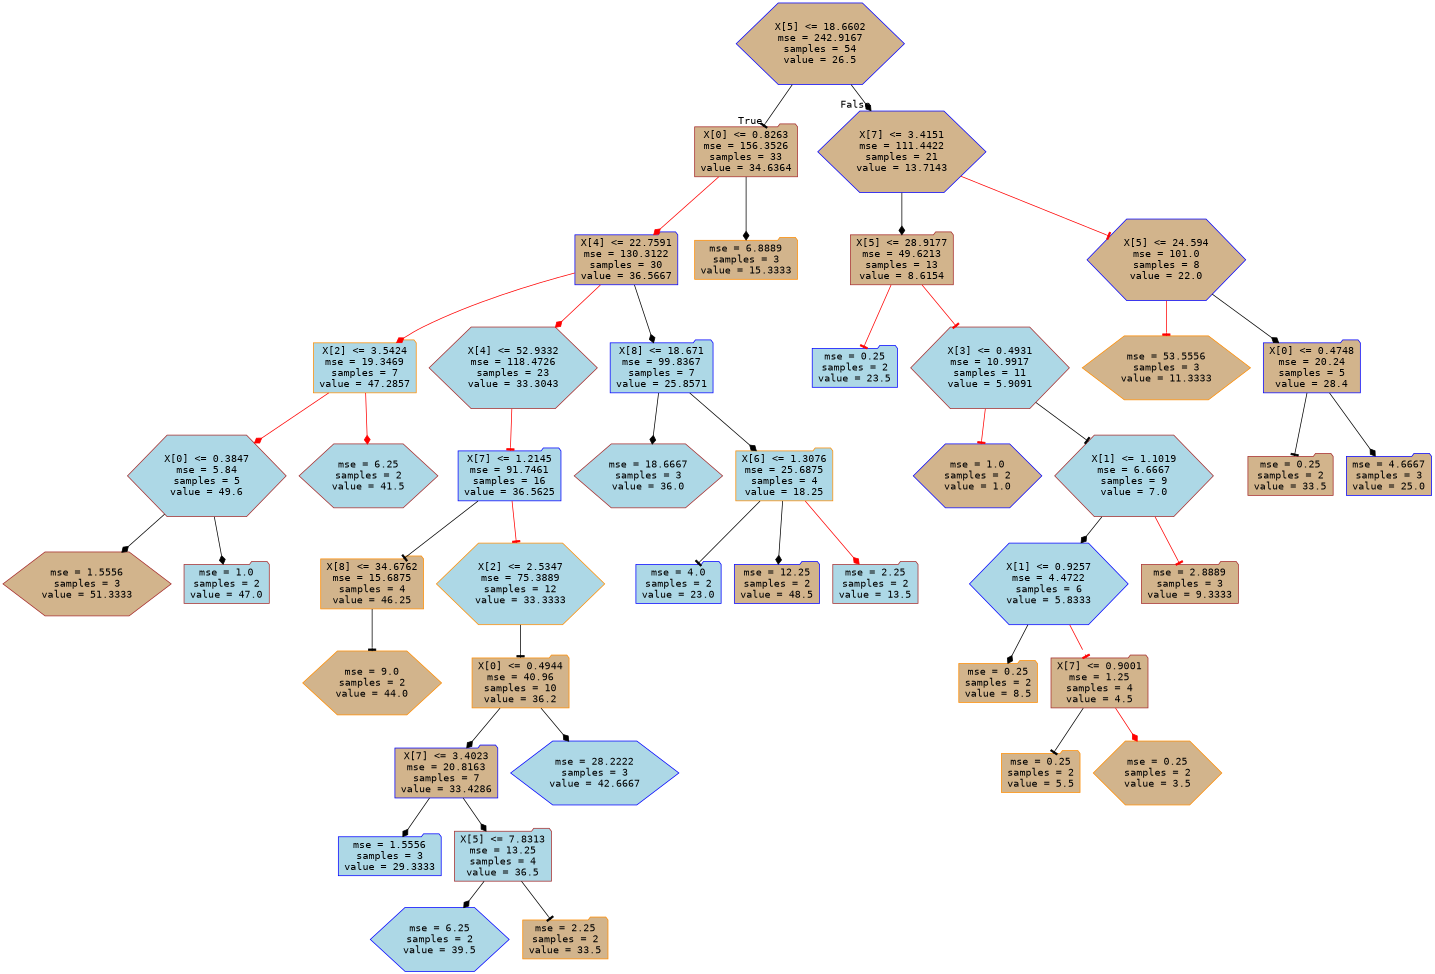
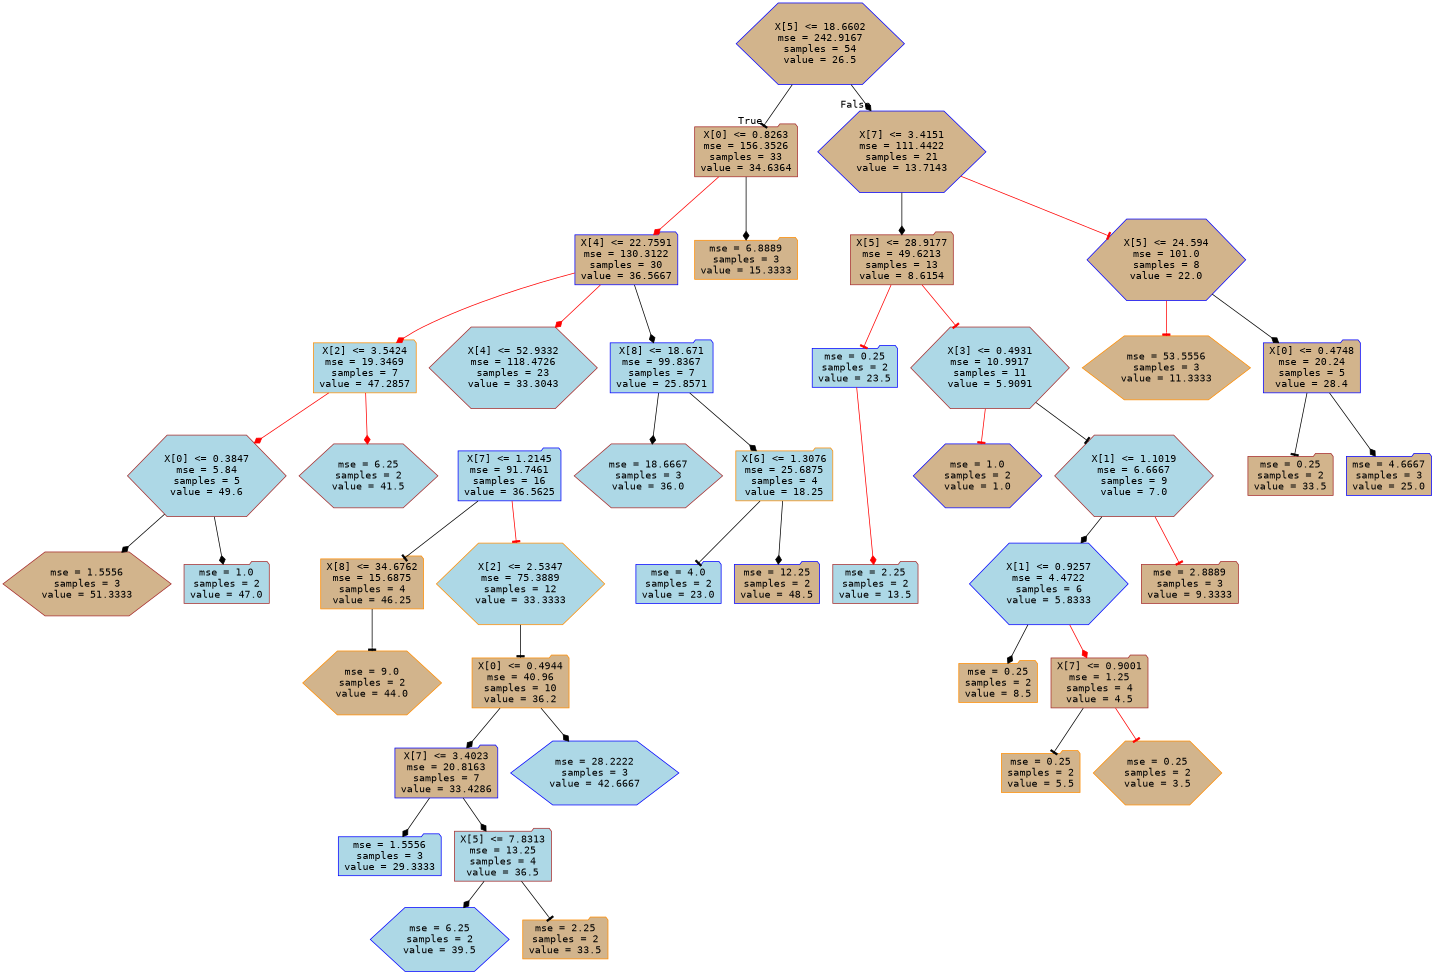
edge "X[4] <= 52.9332 mse = 118.4726 samples = 23 value = 33.3043" -> "X[7] <= 1.2145 mse = 91.7461 samples = 16 value = 36.5625": removed
edge "X[6] <= 1.3076 mse = 25.6875 samples = 4 value = 18.25" -> "mse = 2.25 samples = 2 value = 13.5": now "mse = 0.25 samples = 2 value = 23.5" -> "mse = 2.25 samples = 2 value = 13.5"
edge "X[1] <= 0.9257 mse = 4.4722 samples = 6 value = 5.8333" -> "X[7] <= 0.9001 mse = 1.25 samples = 4 value = 4.5": arrowhead tee -> diamond
edge "X[7] <= 0.9001 mse = 1.25 samples = 4 value = 4.5" -> "mse = 0.25 samples = 2 value = 3.5": arrowhead diamond -> tee
